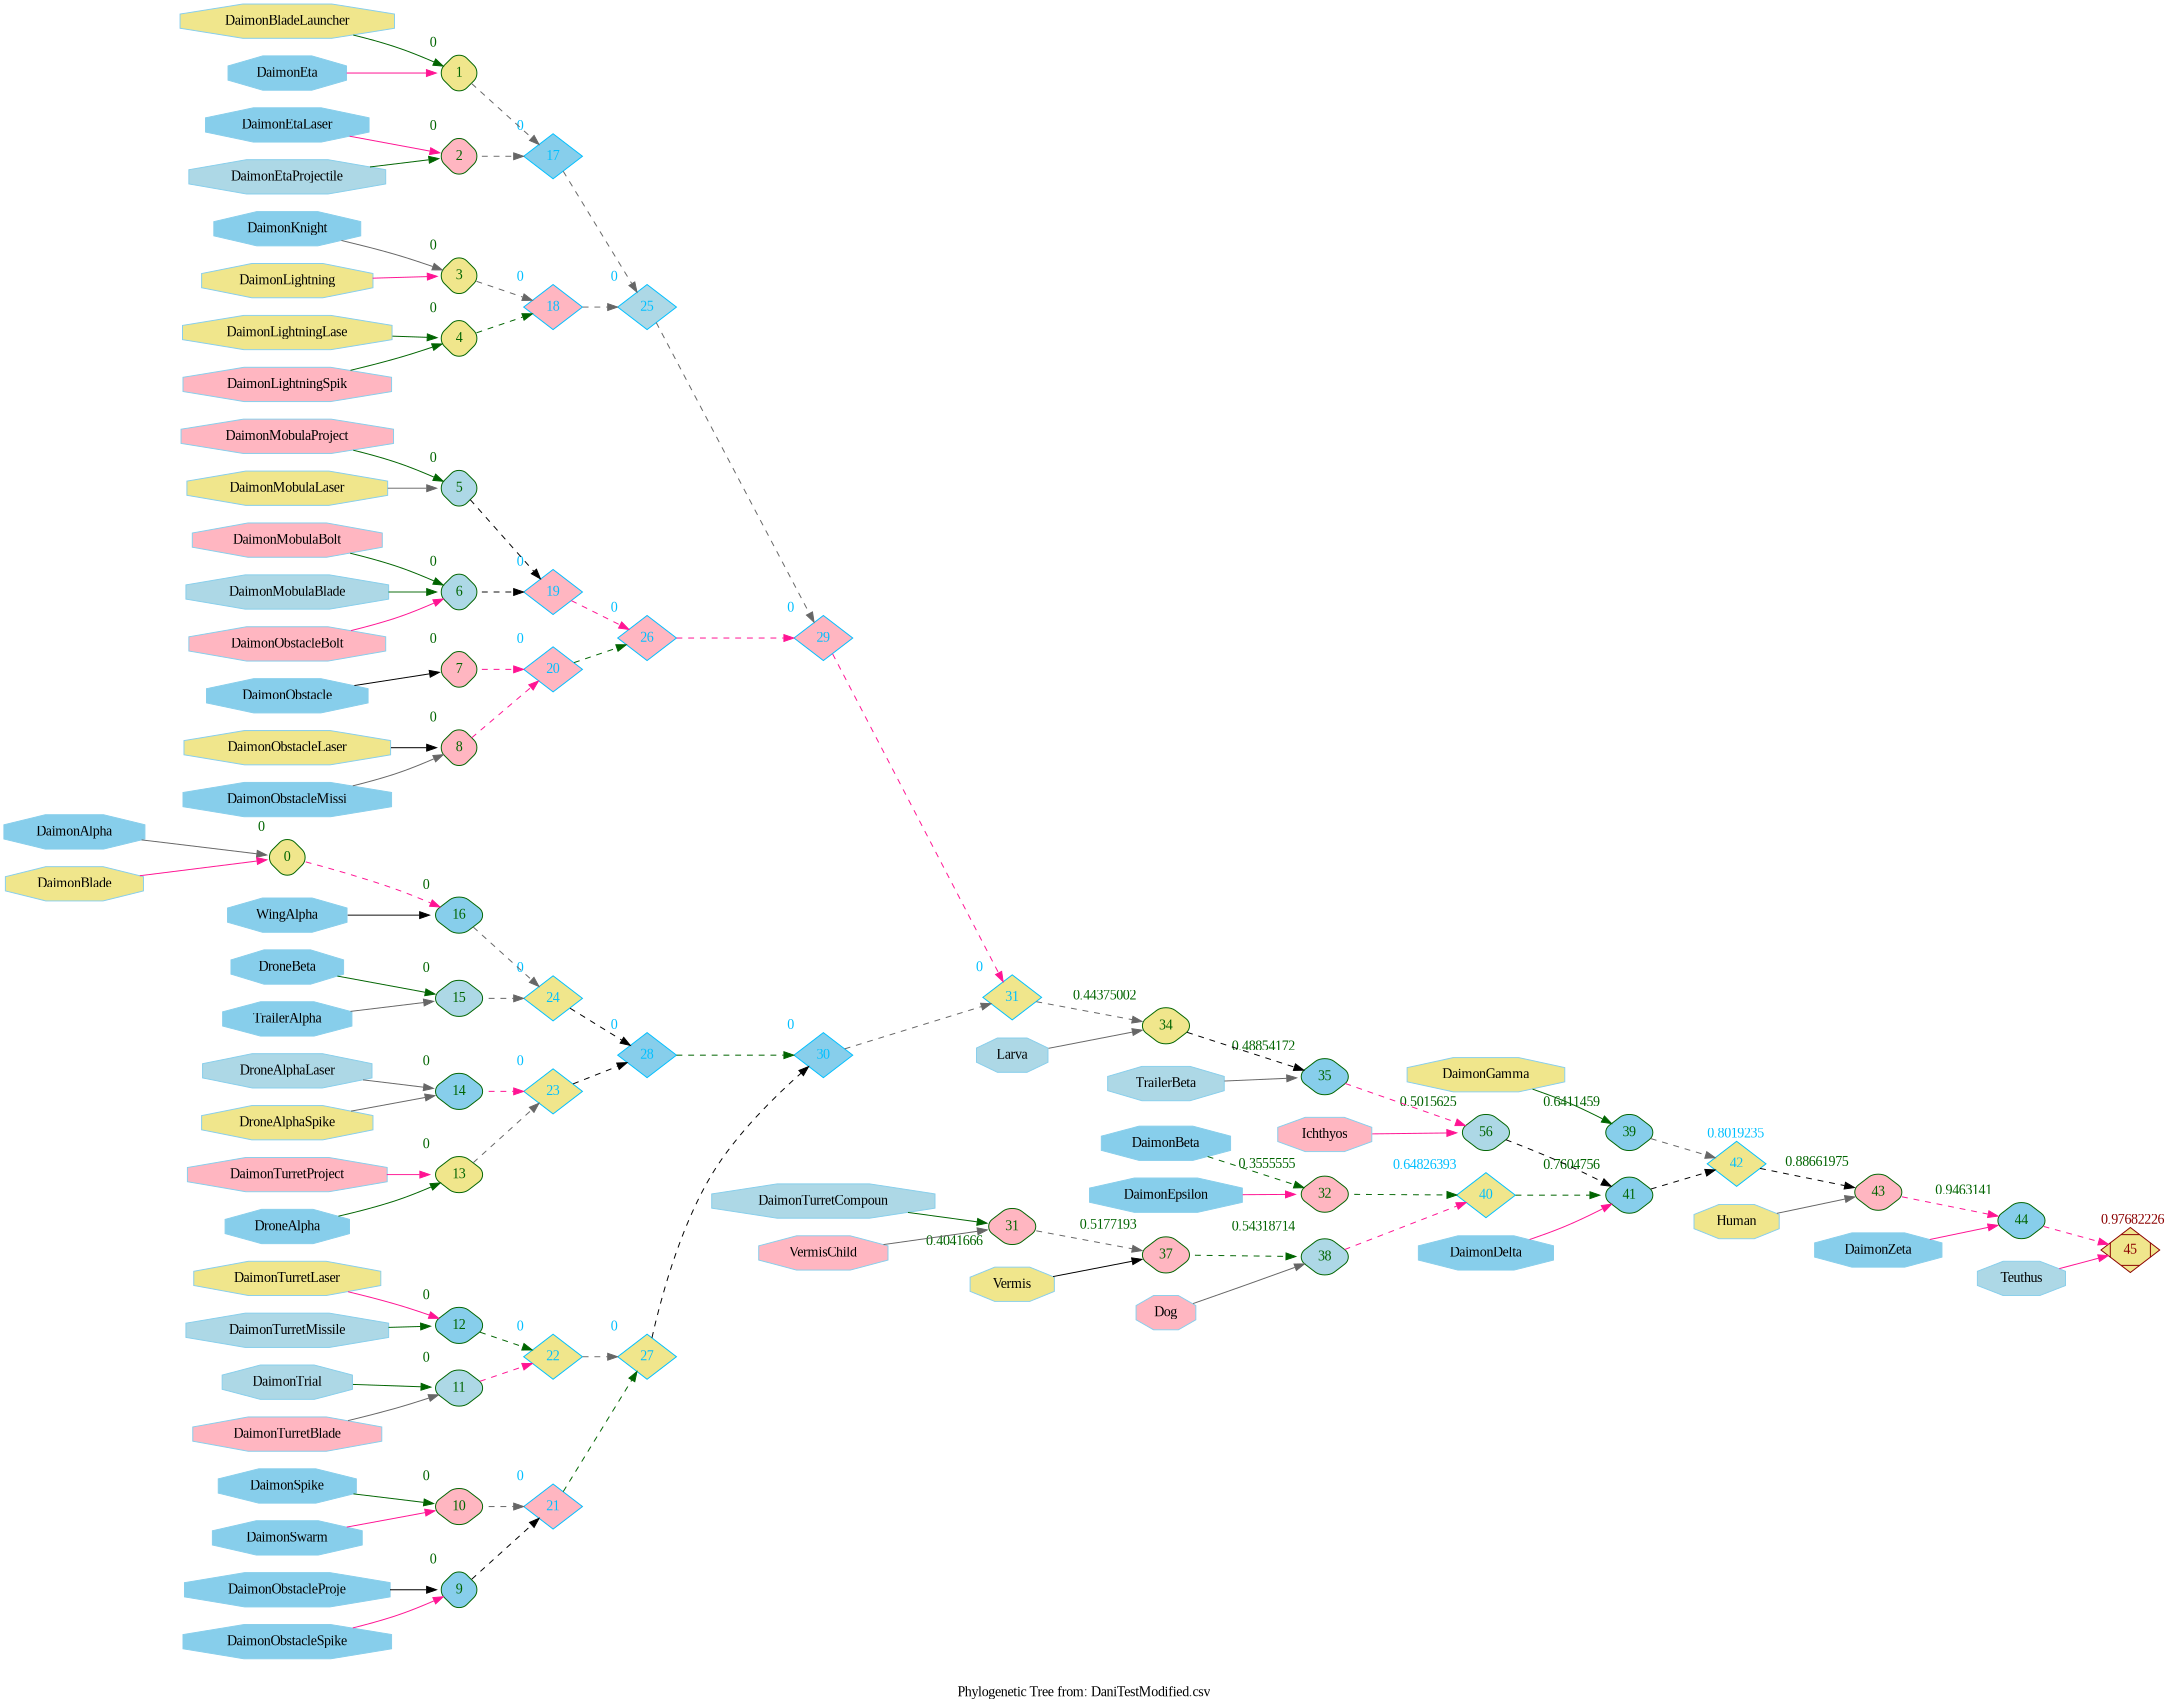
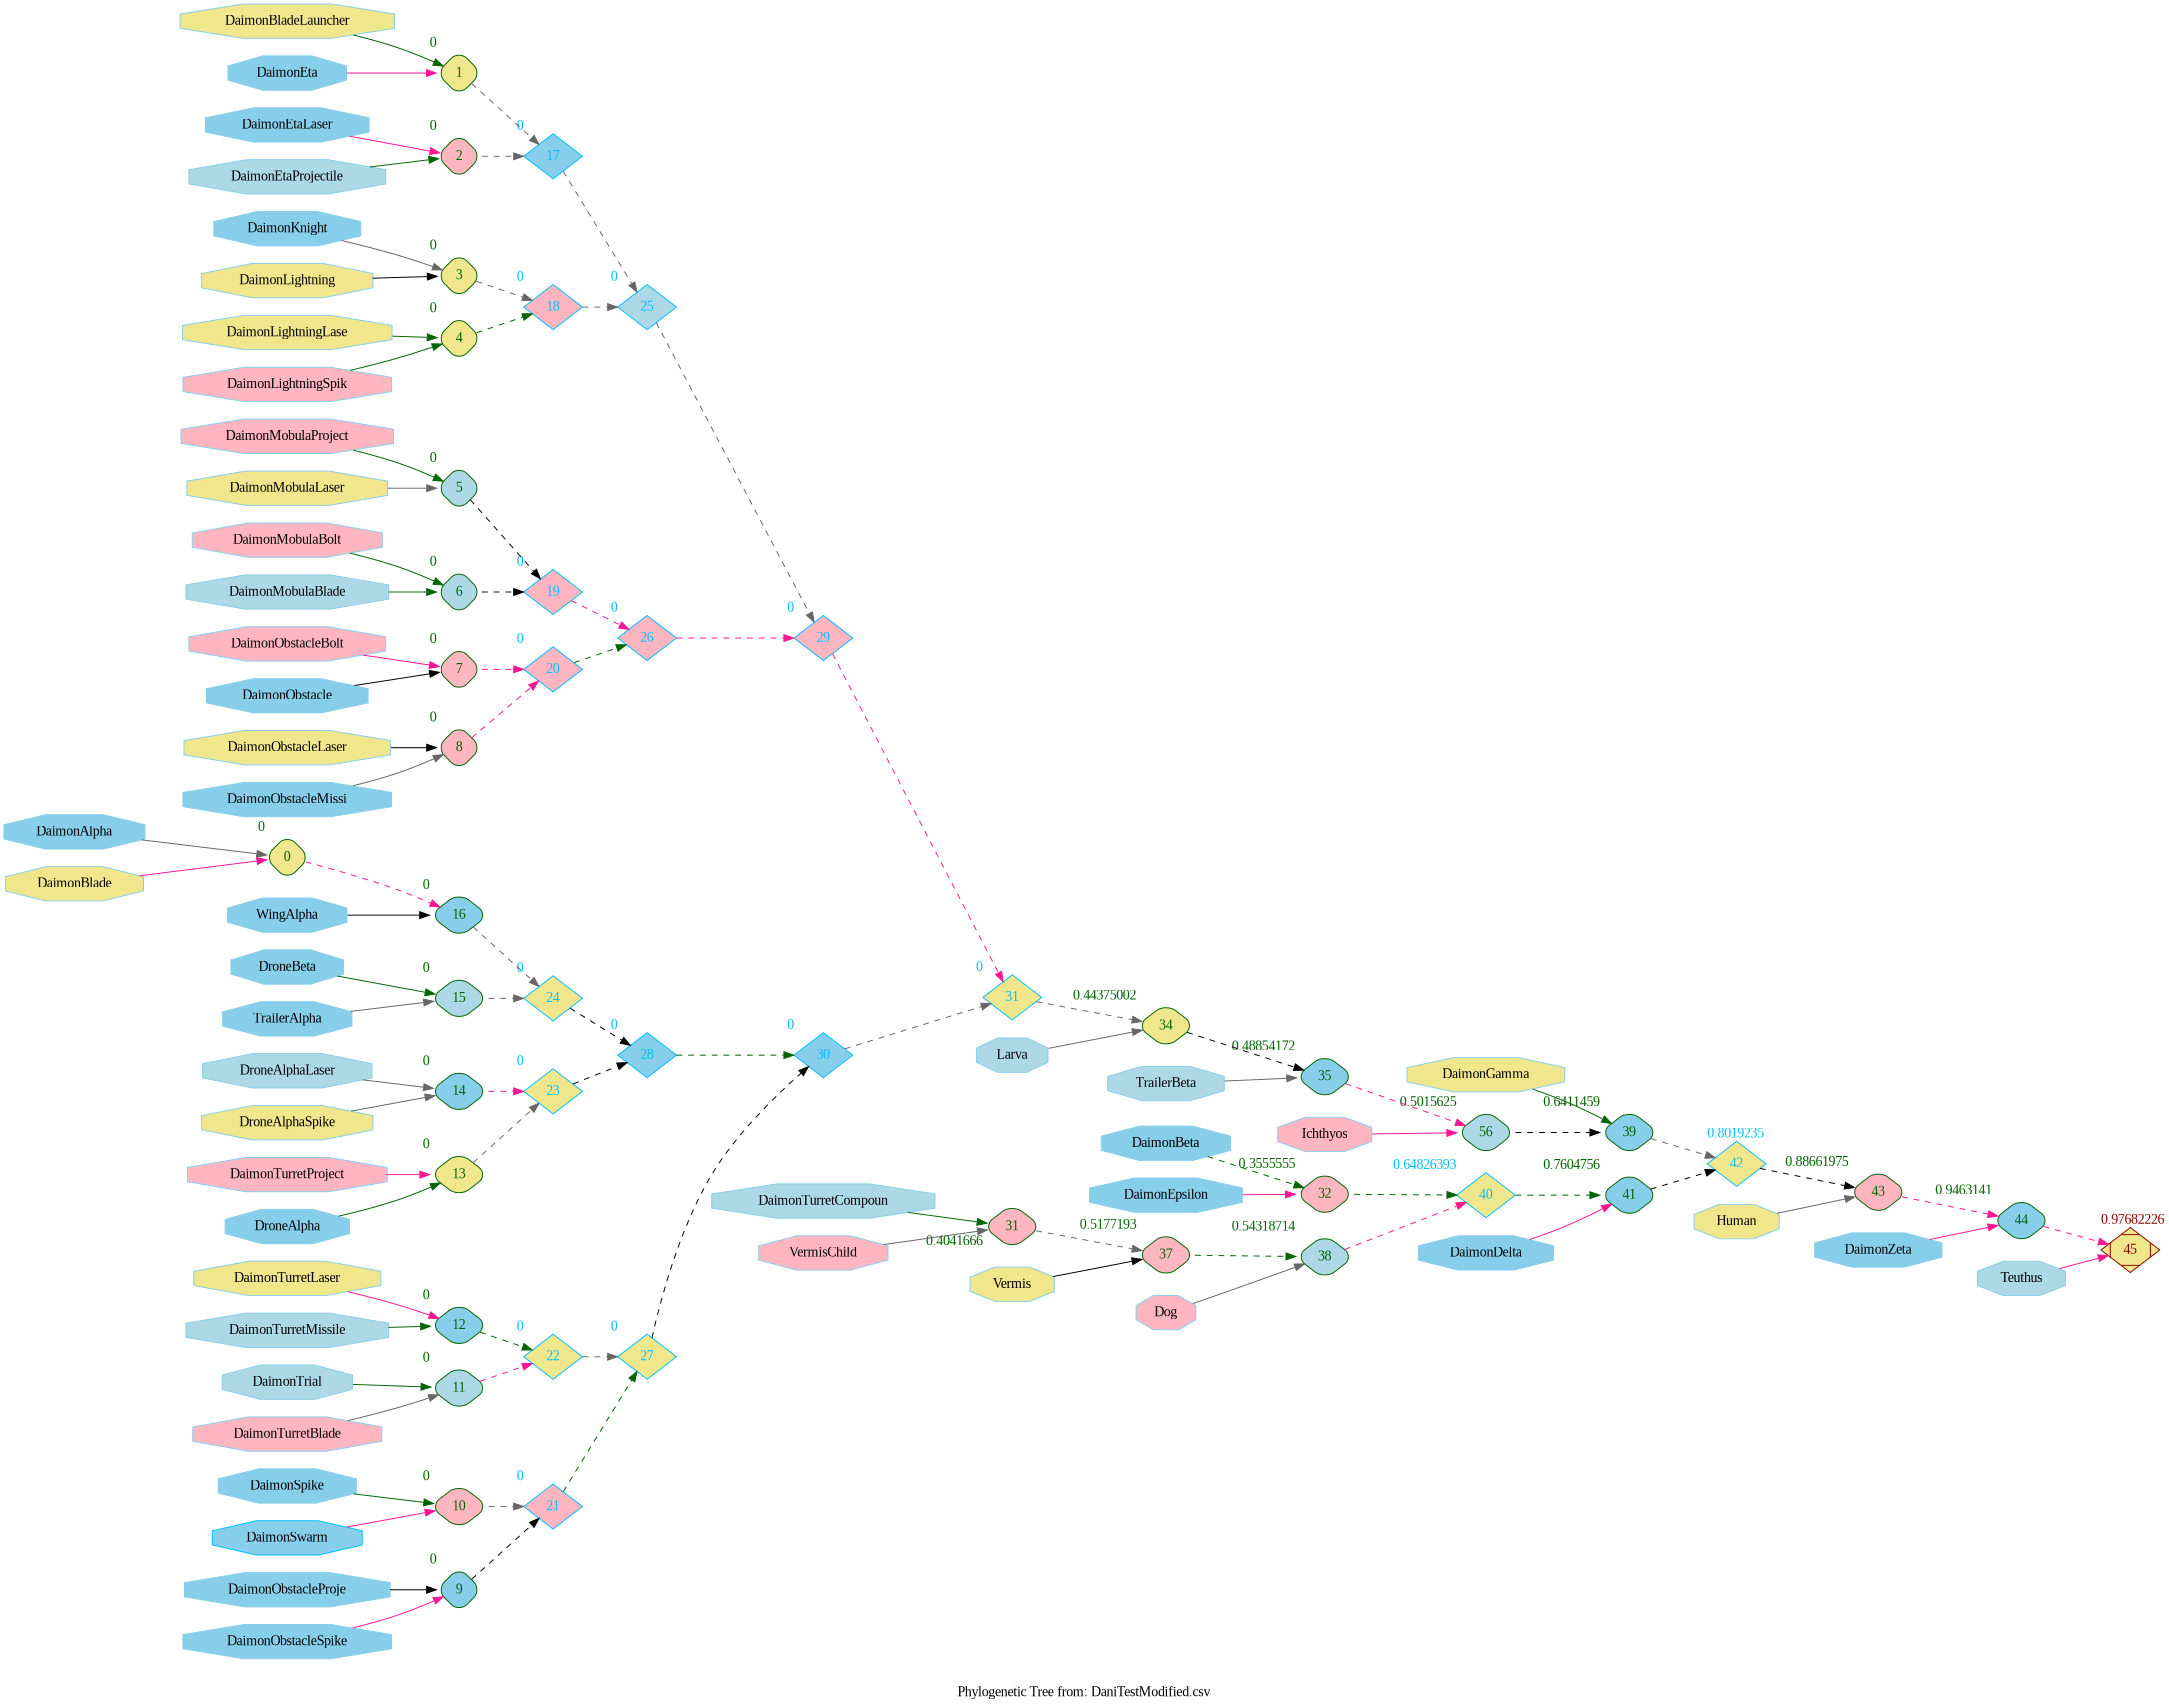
edge "3 0" -- "DaimonLightning": color deeppink -> black
edge "6 0" -- "DaimonObstacleBolt": now "7 0" -- "DaimonObstacleBolt"
edge "56 0.5015625" -- "41 0.7604756": now "56 0.5015625" -- "39 0.6411459"
node "DaimonSwarm": color skyblue -> #00bfff
